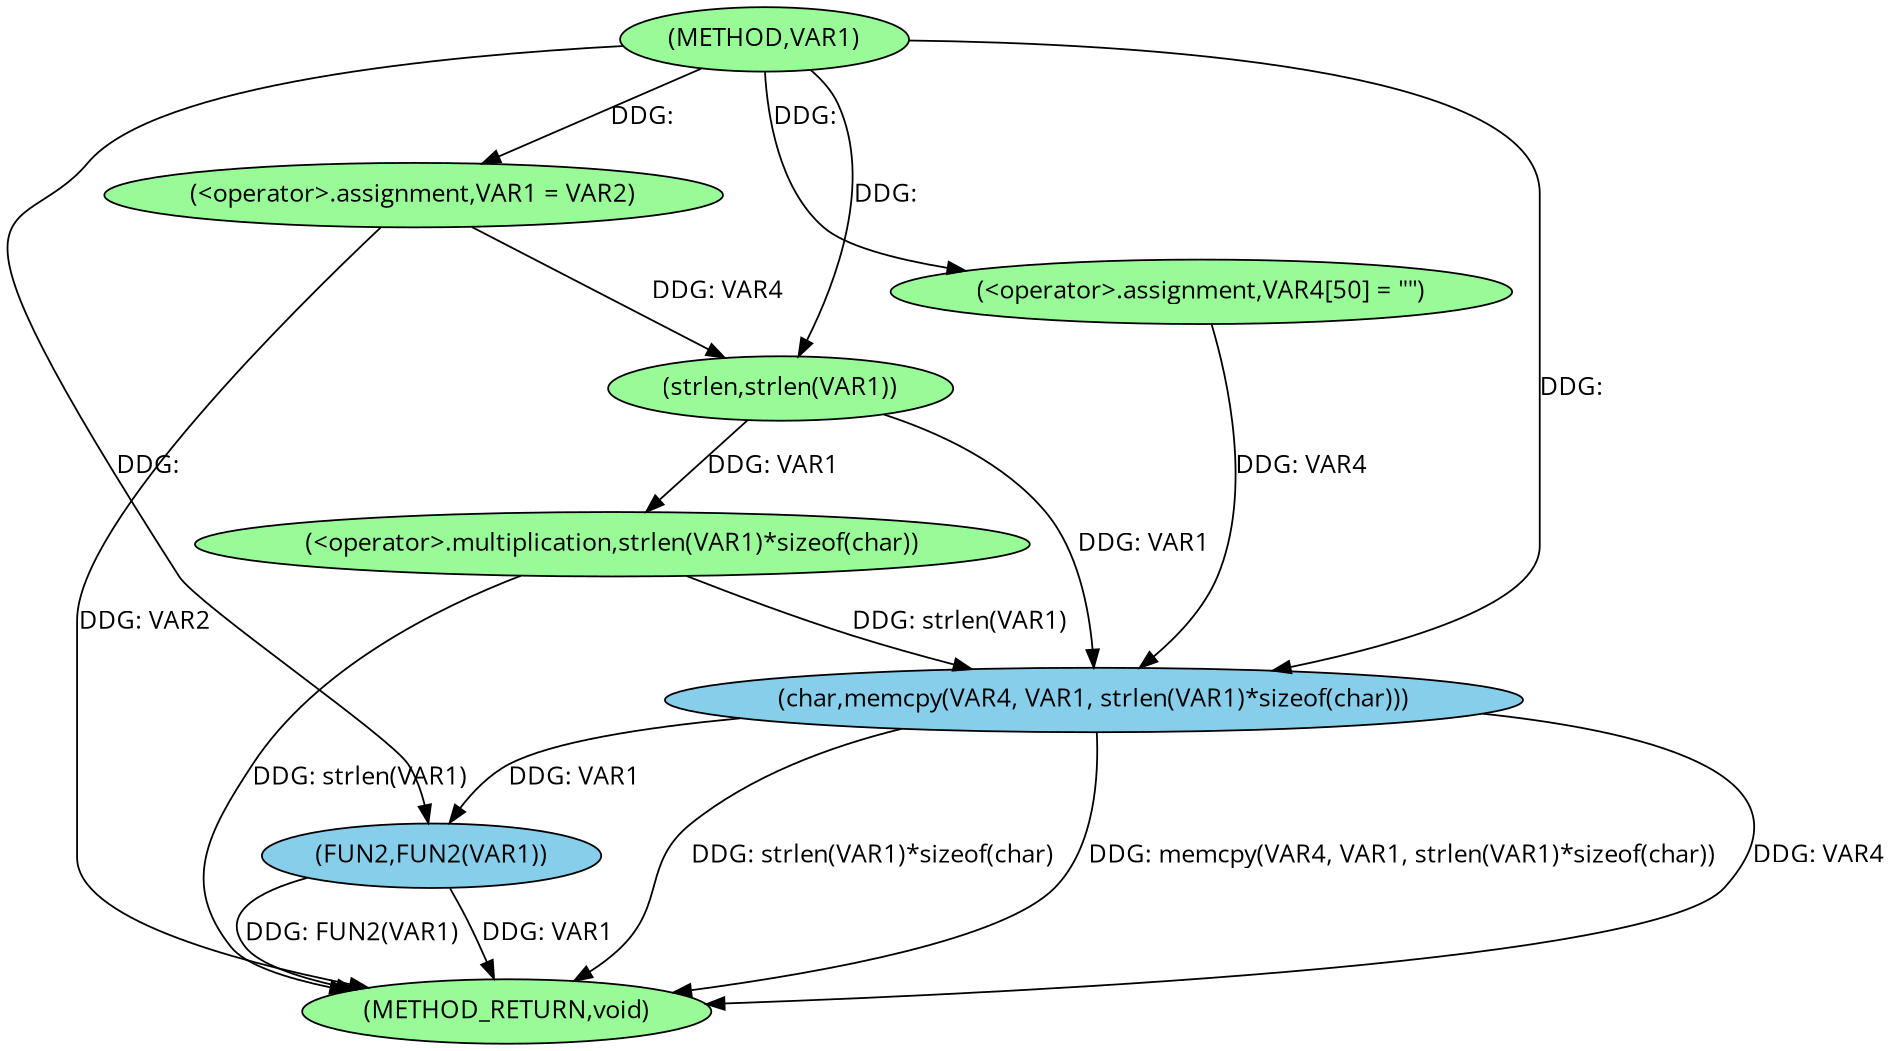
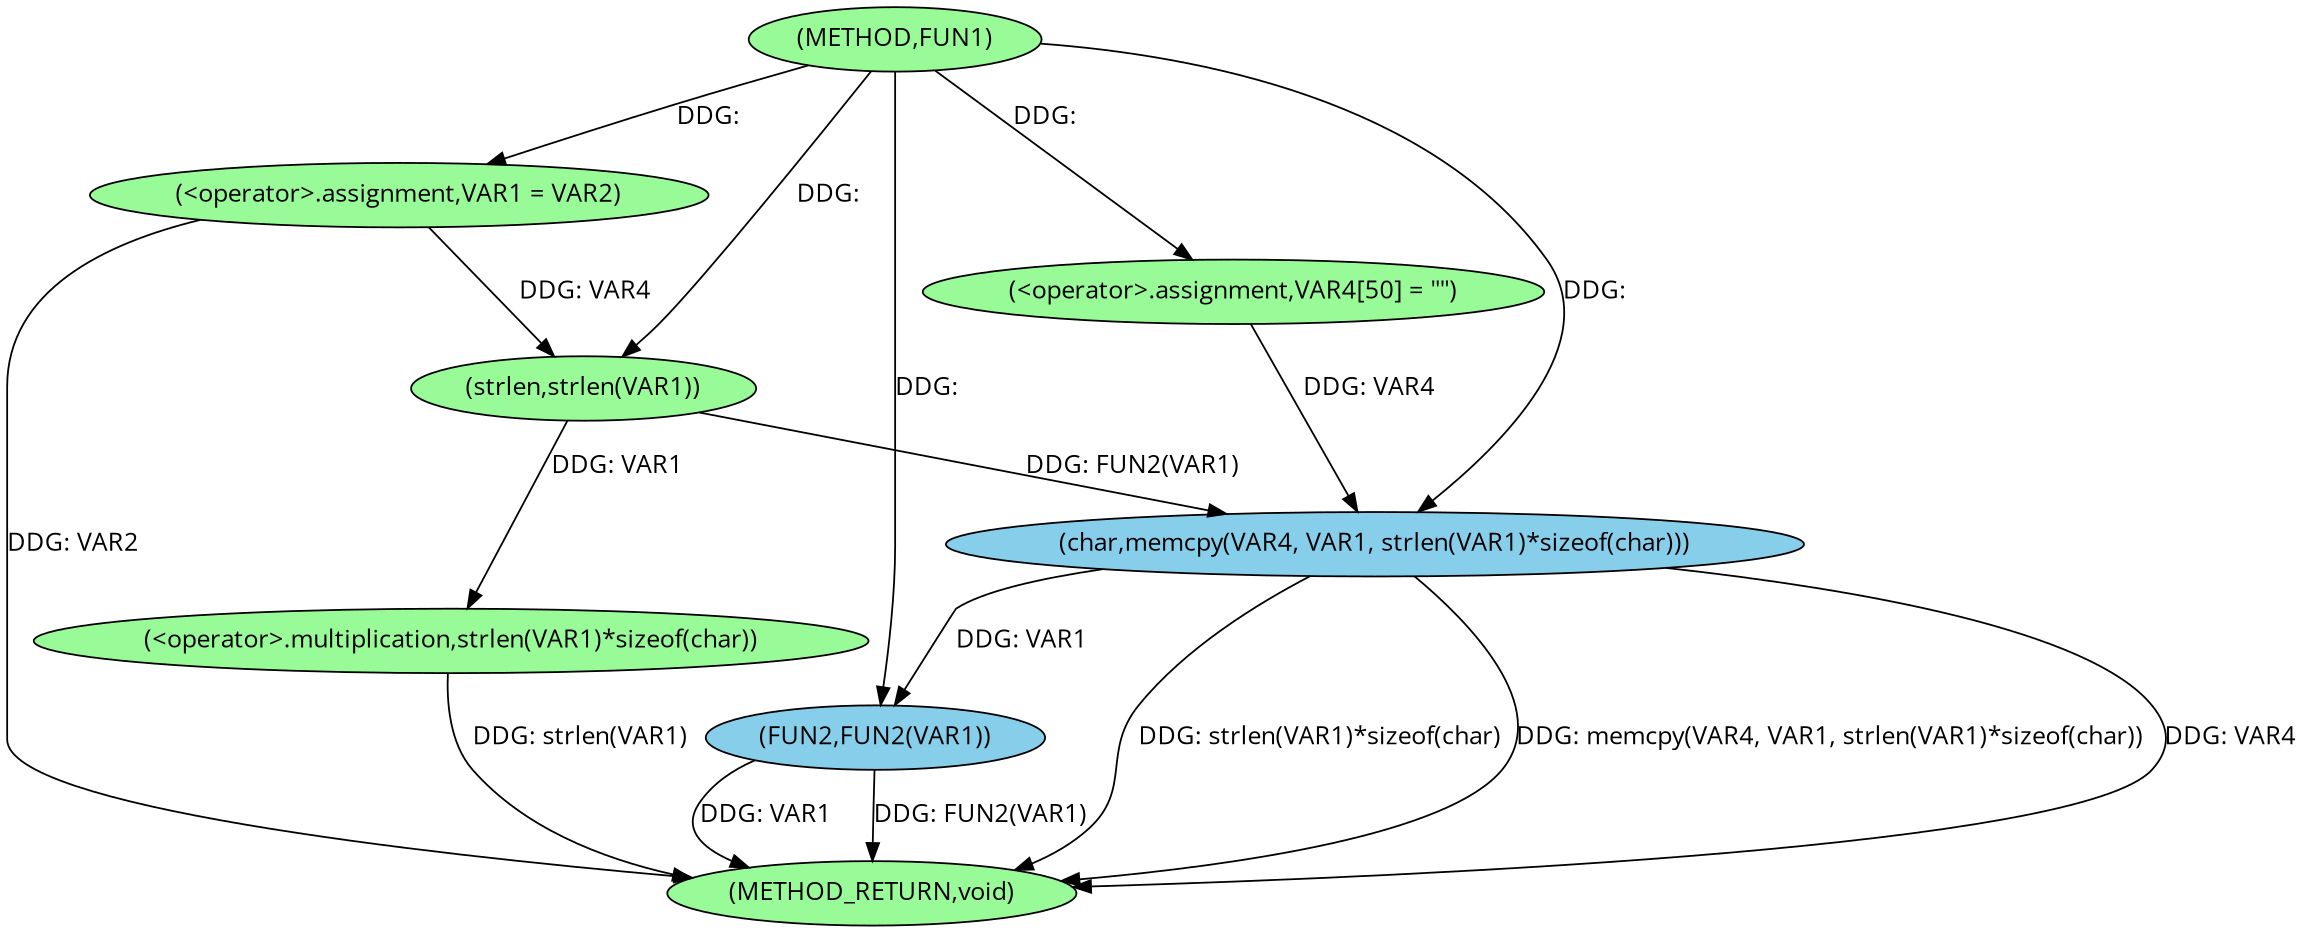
node "(METHOD,VAR1)": label "(METHOD,VAR1)" -> "(METHOD,FUN1)"
edge "(strlen,strlen(VAR1))" -> "(char,memcpy(VAR4, VAR1, strlen(VAR1)*sizeof(char)))": label "DDG: VAR1" -> "DDG: FUN2(VAR1)"
edge "(<operator>.multiplication,strlen(VAR1)*sizeof(char))" -> "(char,memcpy(VAR4, VAR1, strlen(VAR1)*sizeof(char)))": removed, label "DDG: strlen(VAR1)"
